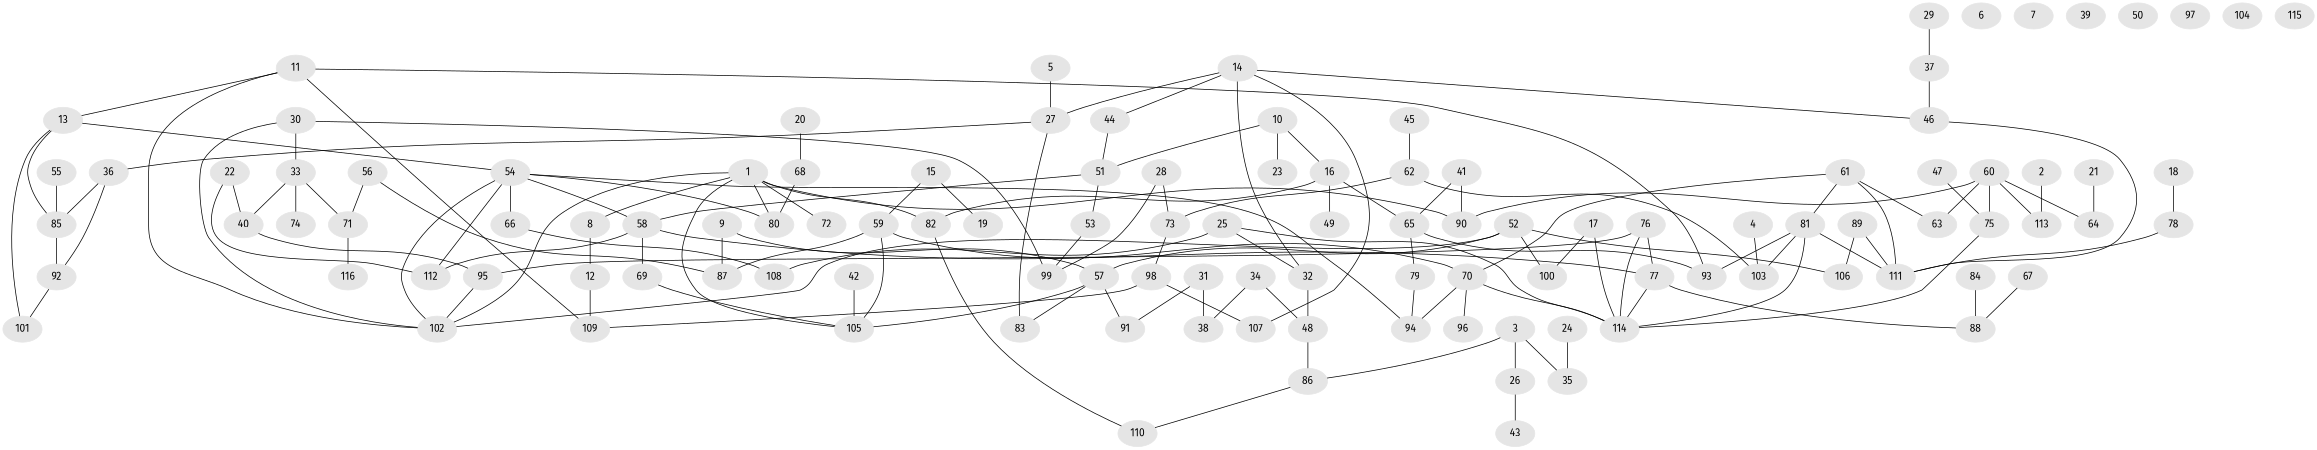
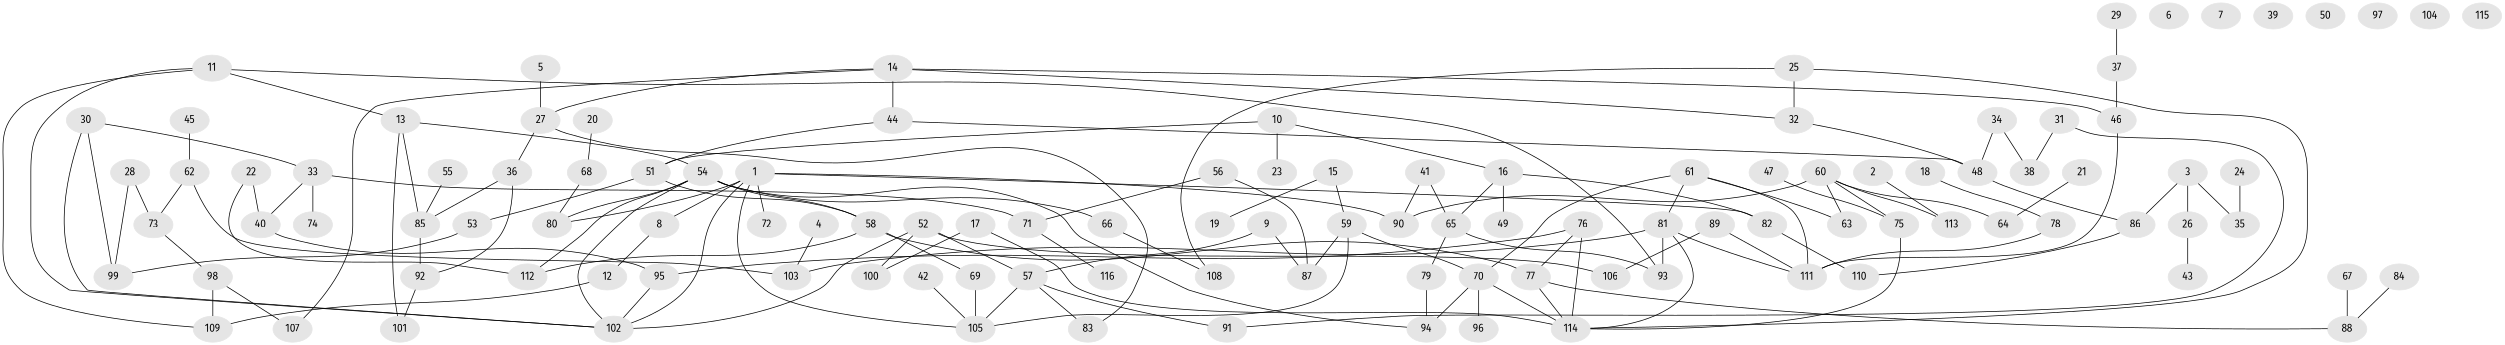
edge "44" -- "48": added
